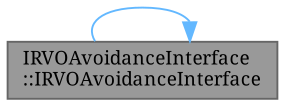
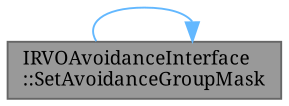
node "IRVOAvoidanceInterface ::IRVOAvoidanceInterface": label "IRVOAvoidanceInterface ::IRVOAvoidanceInterface" -> "IRVOAvoidanceInterface ::SetAvoidanceGroupMask"
